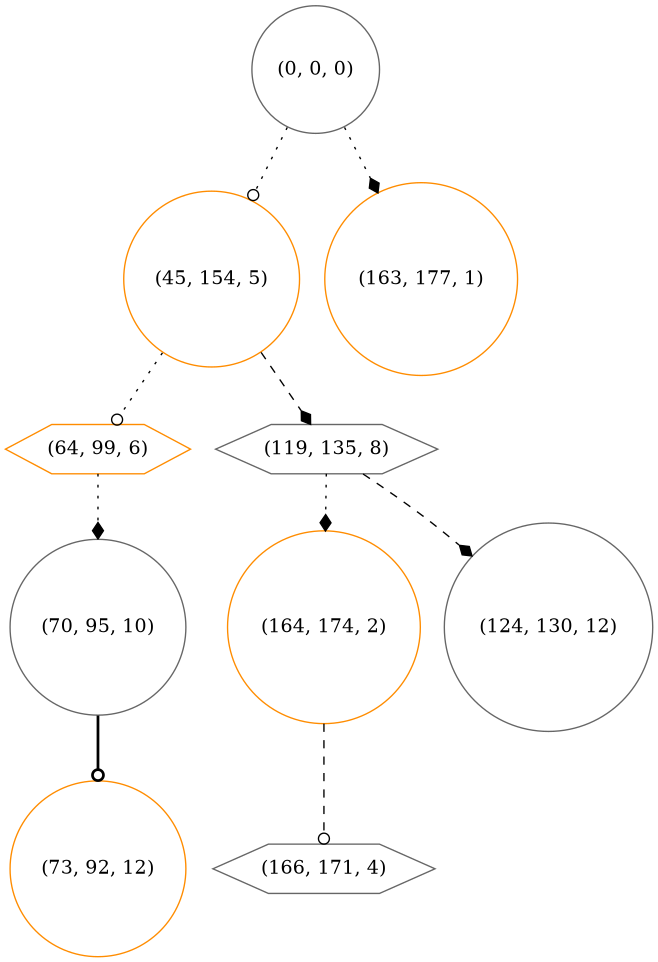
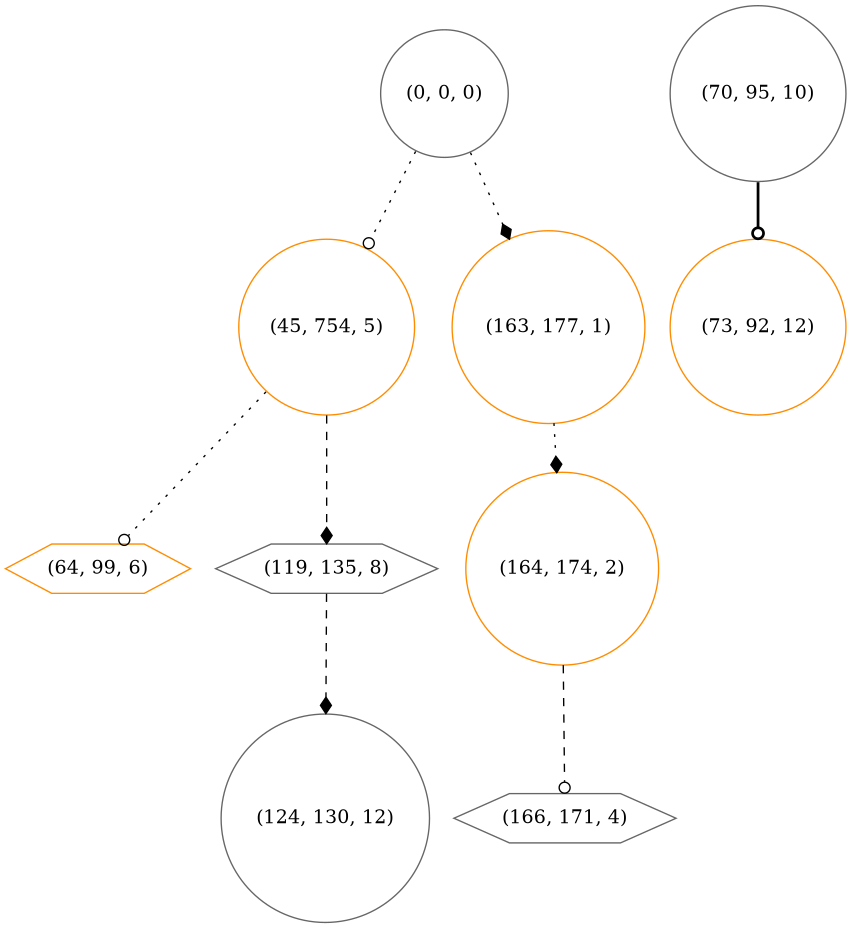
node "(45, 154, 5)": label "(45, 154, 5)" -> "(45, 754, 5)"
edge "(119, 135, 8)" -> "(164, 174, 2)": now "(163, 177, 1)" -> "(164, 174, 2)"
edge "(64, 99, 6)" -> "(70, 95, 10)": removed
